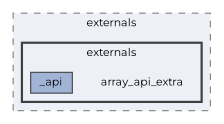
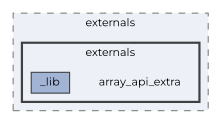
node "_api": label "_api" -> "_lib"
